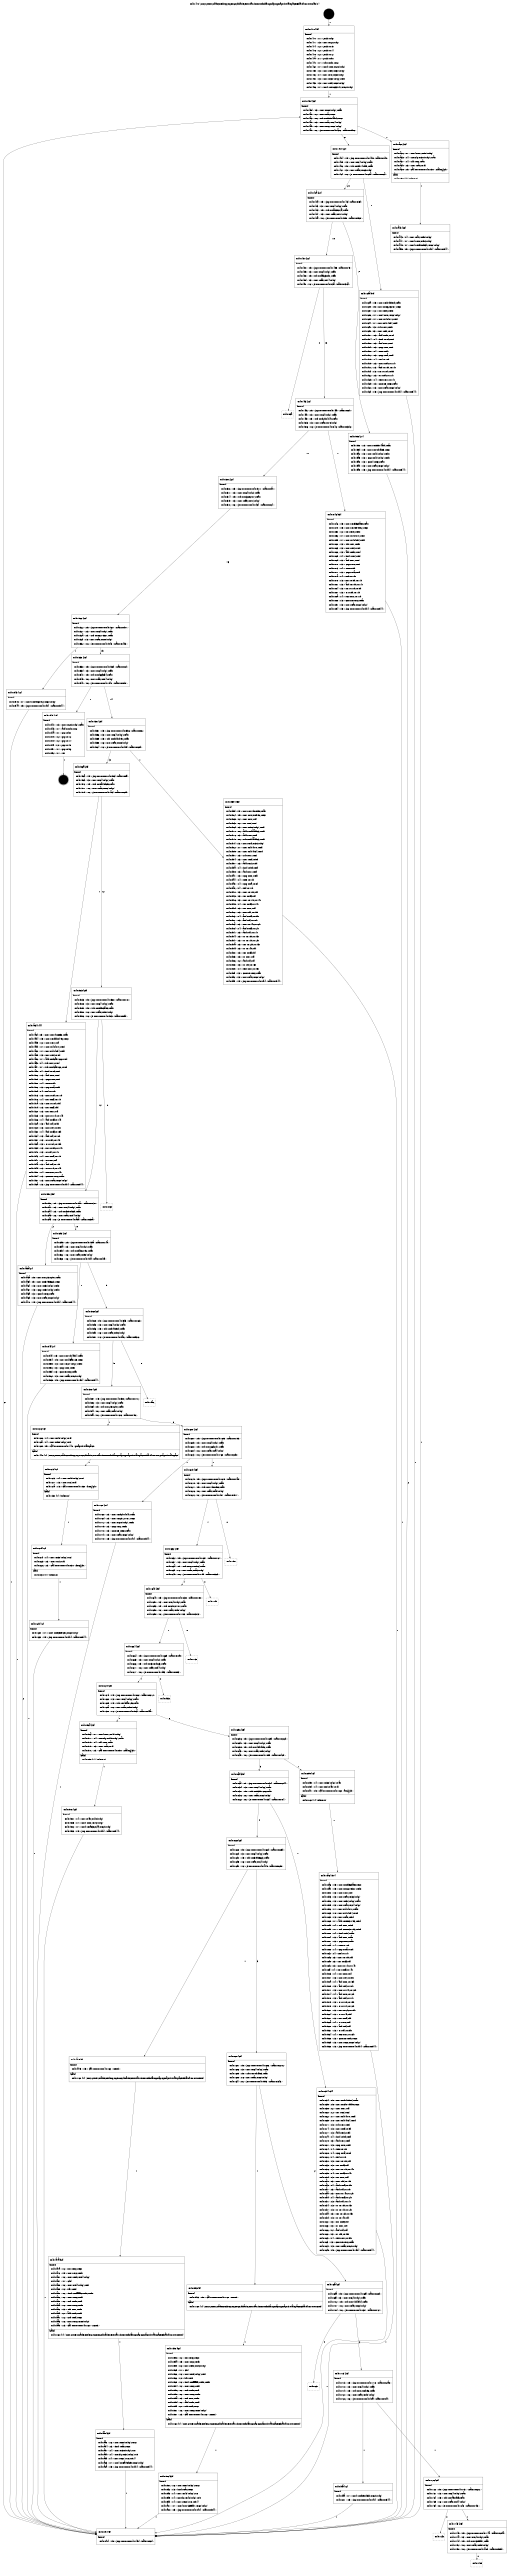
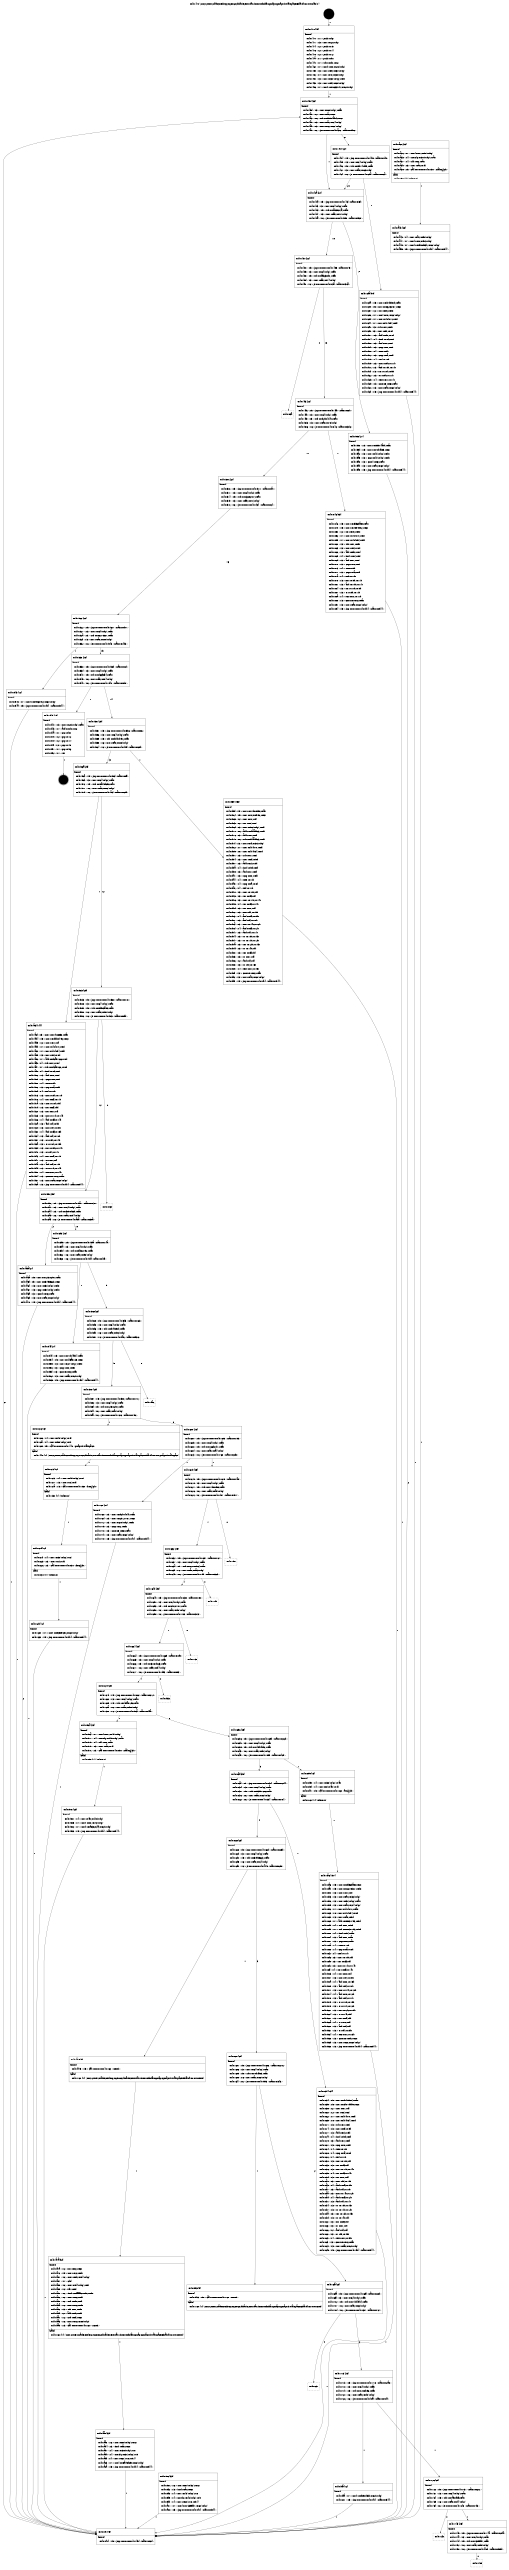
edge "0x40149d [23]" -> "0x401a2c [23]": now "0x40149d [23]" -> "0x4014ca [22]"
node "0x4019b8 [52]": removed
